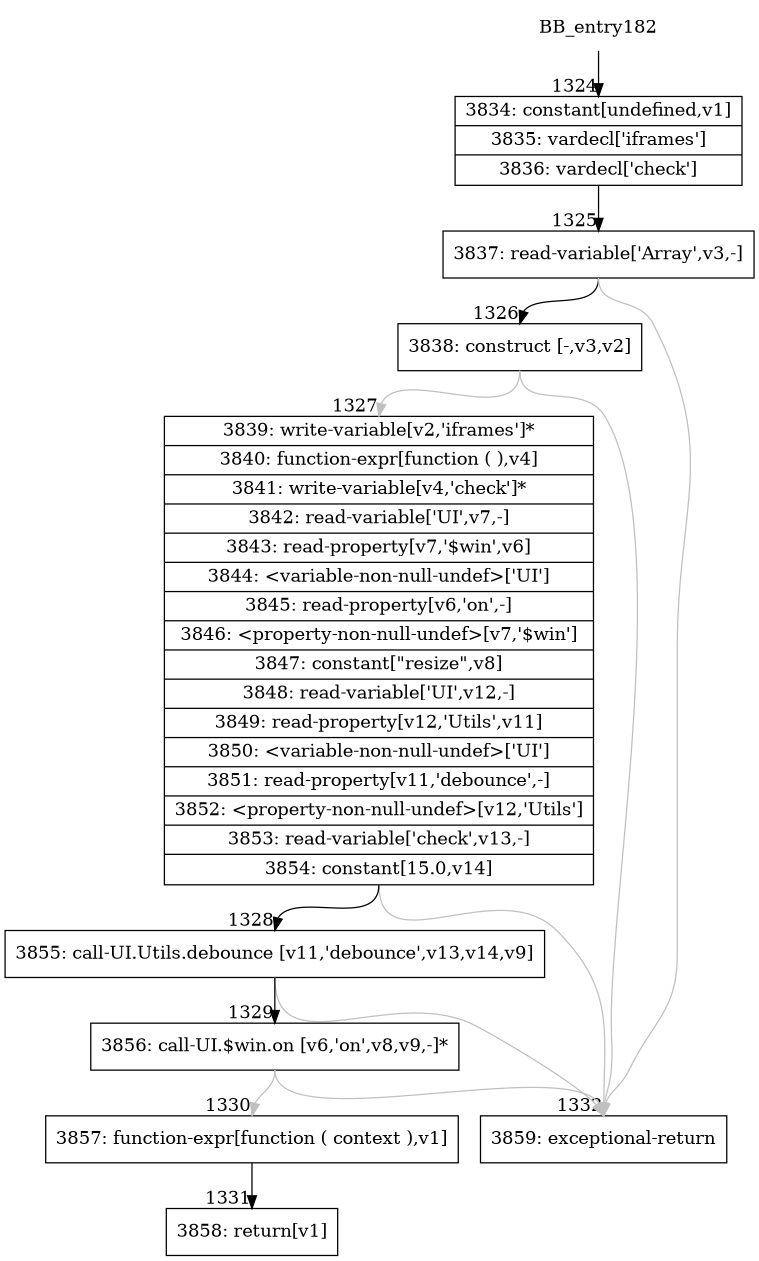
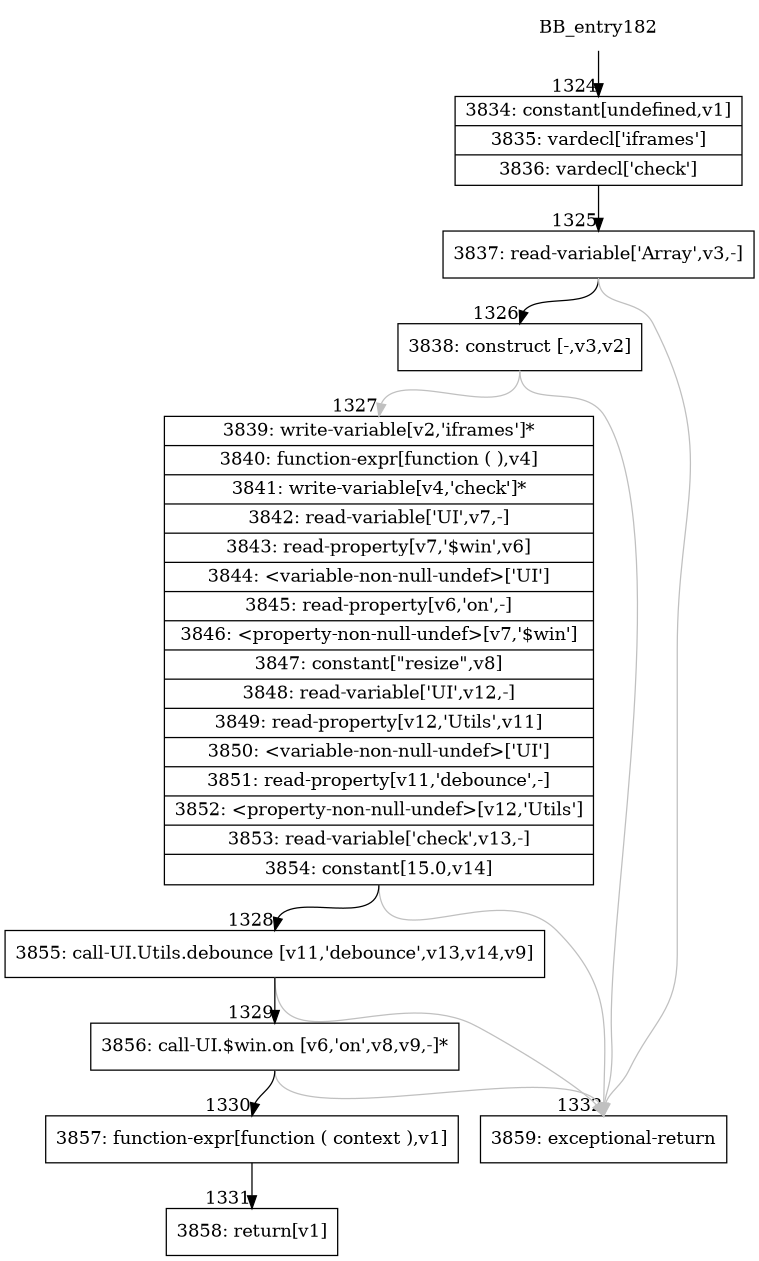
edge "3856: call-UI.$win.on [v6,'on',v8,v9,-]*" -> "3857: function-expr[function ( context ),v1]": color gray -> black
